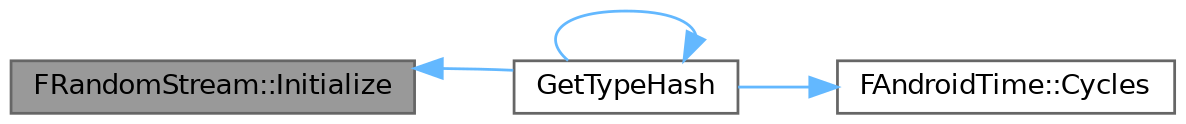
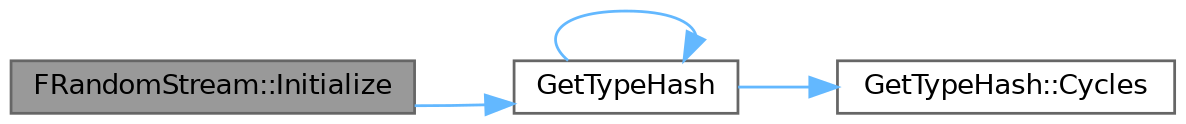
edge "GetTypeHash" -> "FRandomStream::Initialize": reversed
node "FAndroidTime::Cycles": label "FAndroidTime::Cycles" -> "GetTypeHash::Cycles"
